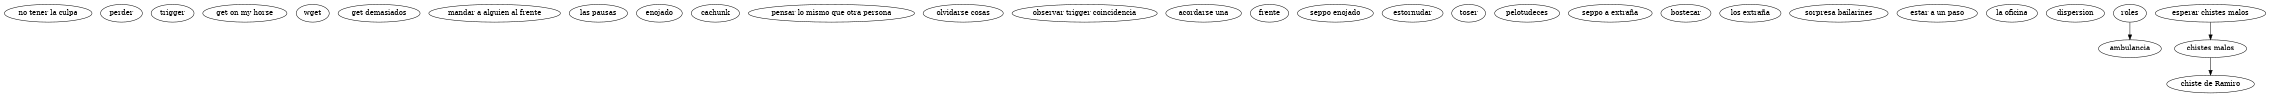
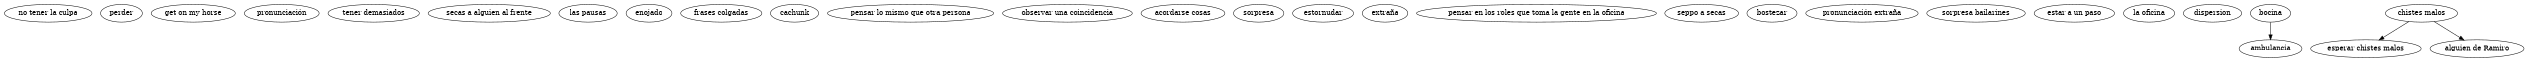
node "trigger": removed
node "wget": label "wget" -> "pronunciación"
node "get demasiados": label "get demasiados" -> "tener demasiados"
node "mandar a alguien al frente": label "mandar a alguien al frente" -> "secas a alguien al frente"
node "frases colgadas": added
node "olvidarse cosas": removed
node "observar trigger coincidencia": label "observar trigger coincidencia" -> "observar una coincidencia"
node "acordarse una": label "acordarse una" -> "acordarse cosas"
node "frente": label "frente" -> "sorpresa"
node "seppo enojado": removed
node "toser": removed
node "pelotudeces": label "pelotudeces" -> "extraña"
node "pensar en los roles que toma la gente en la oficina": added
node "seppo a extraña": label "seppo a extraña" -> "seppo a secas"
node "los extraña": label "los extraña" -> "pronunciación extraña"
node "roles": label "roles" -> "bocina"
edge "esperar chistes malos" -> "chistes malos": reversed
node "chiste de Ramiro": label "chiste de Ramiro" -> "alguien de Ramiro"
